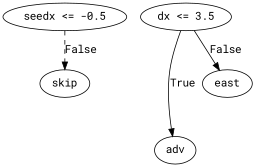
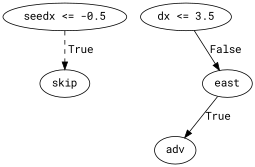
edge "seedx <= -0.5" -> "skip": label "False" -> "True"
edge "dx <= 3.5" -> "adv": now "east" -> "adv"
